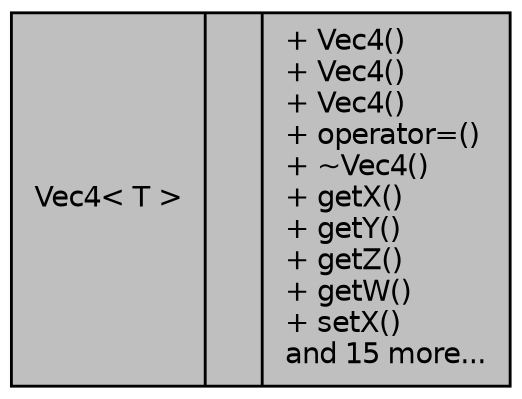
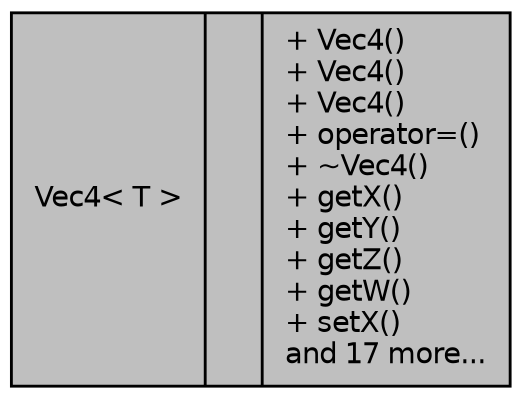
node "Vec4< T >": text "and 15 more..." -> "and 17 more..."
